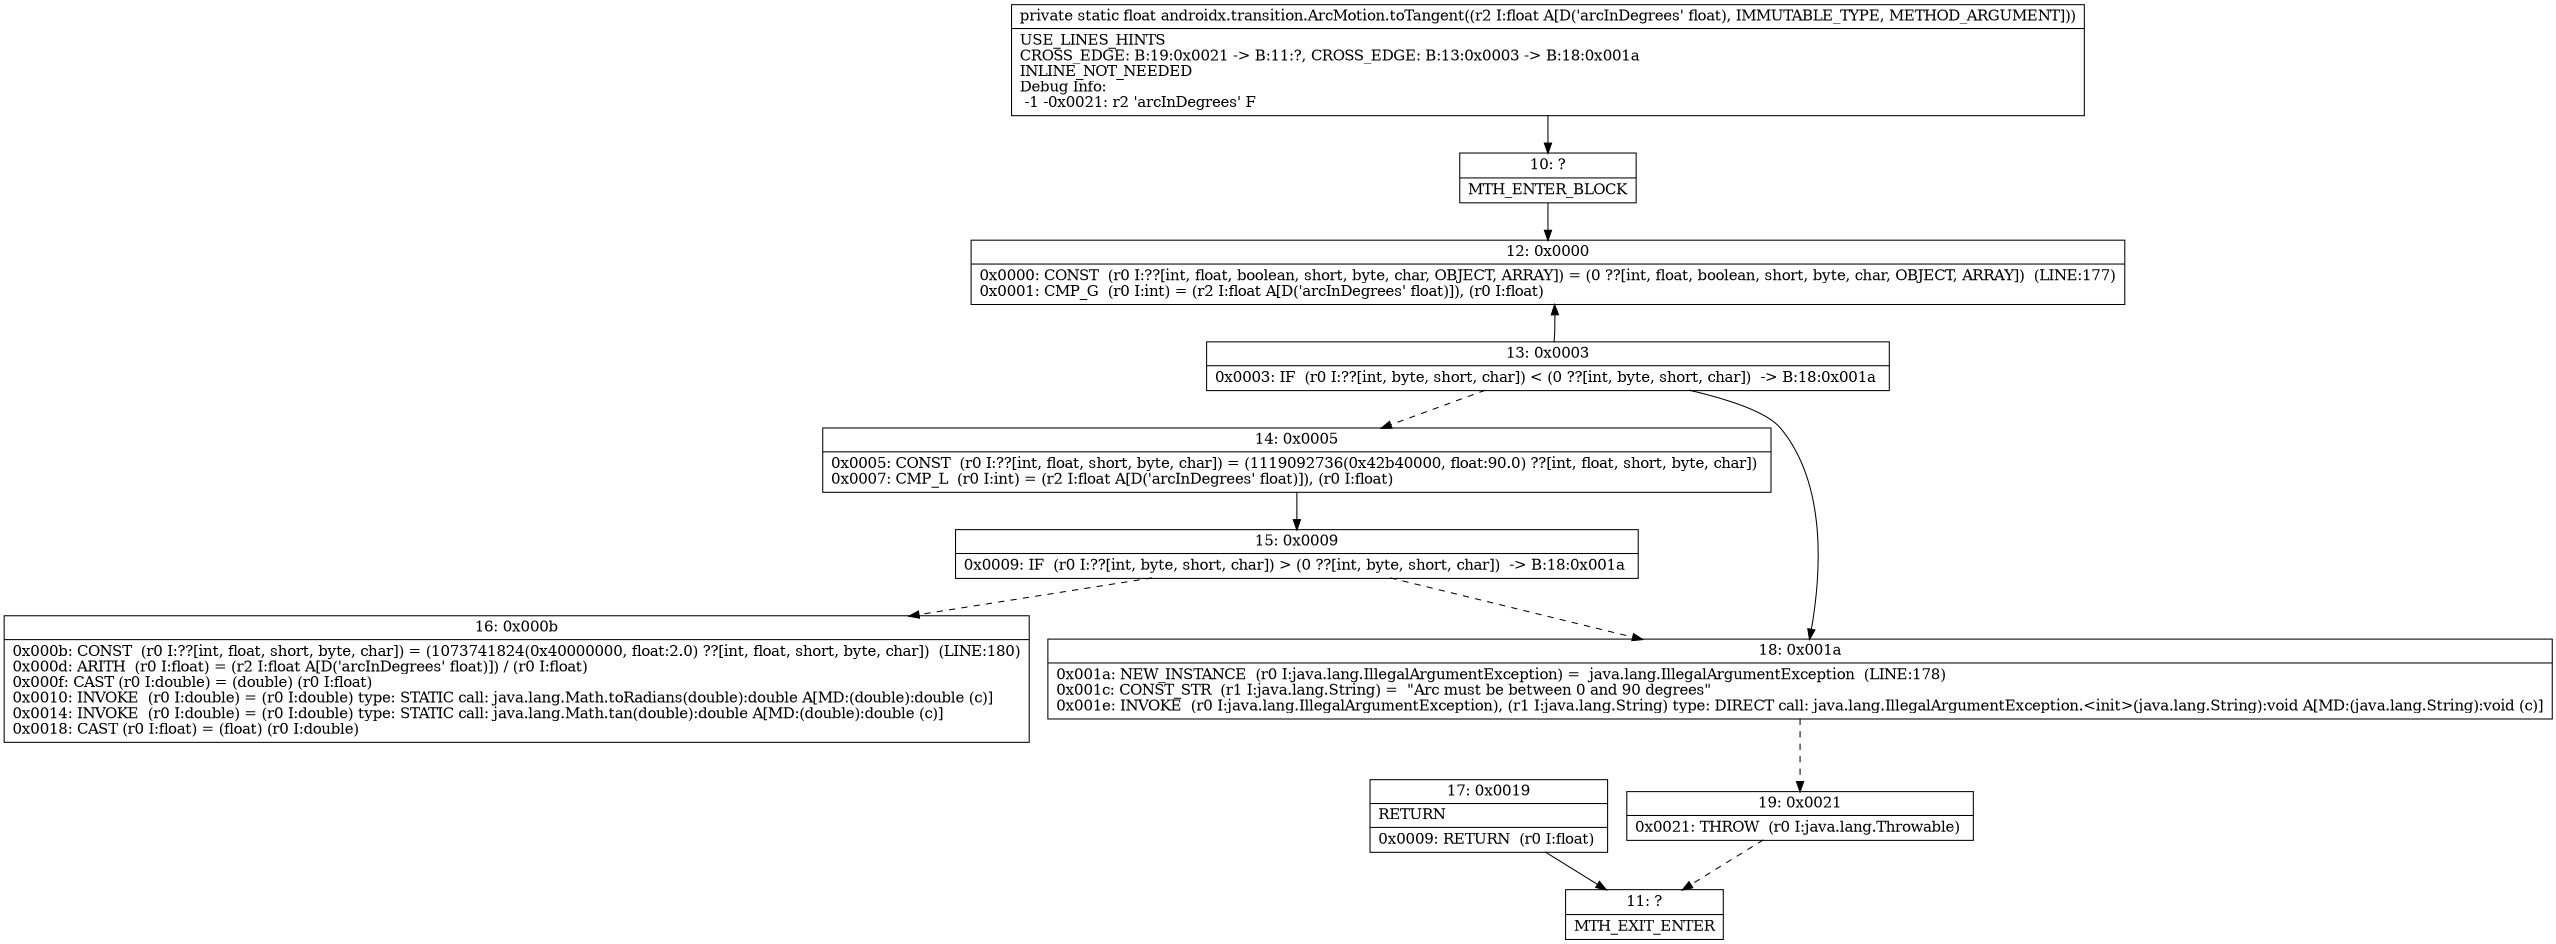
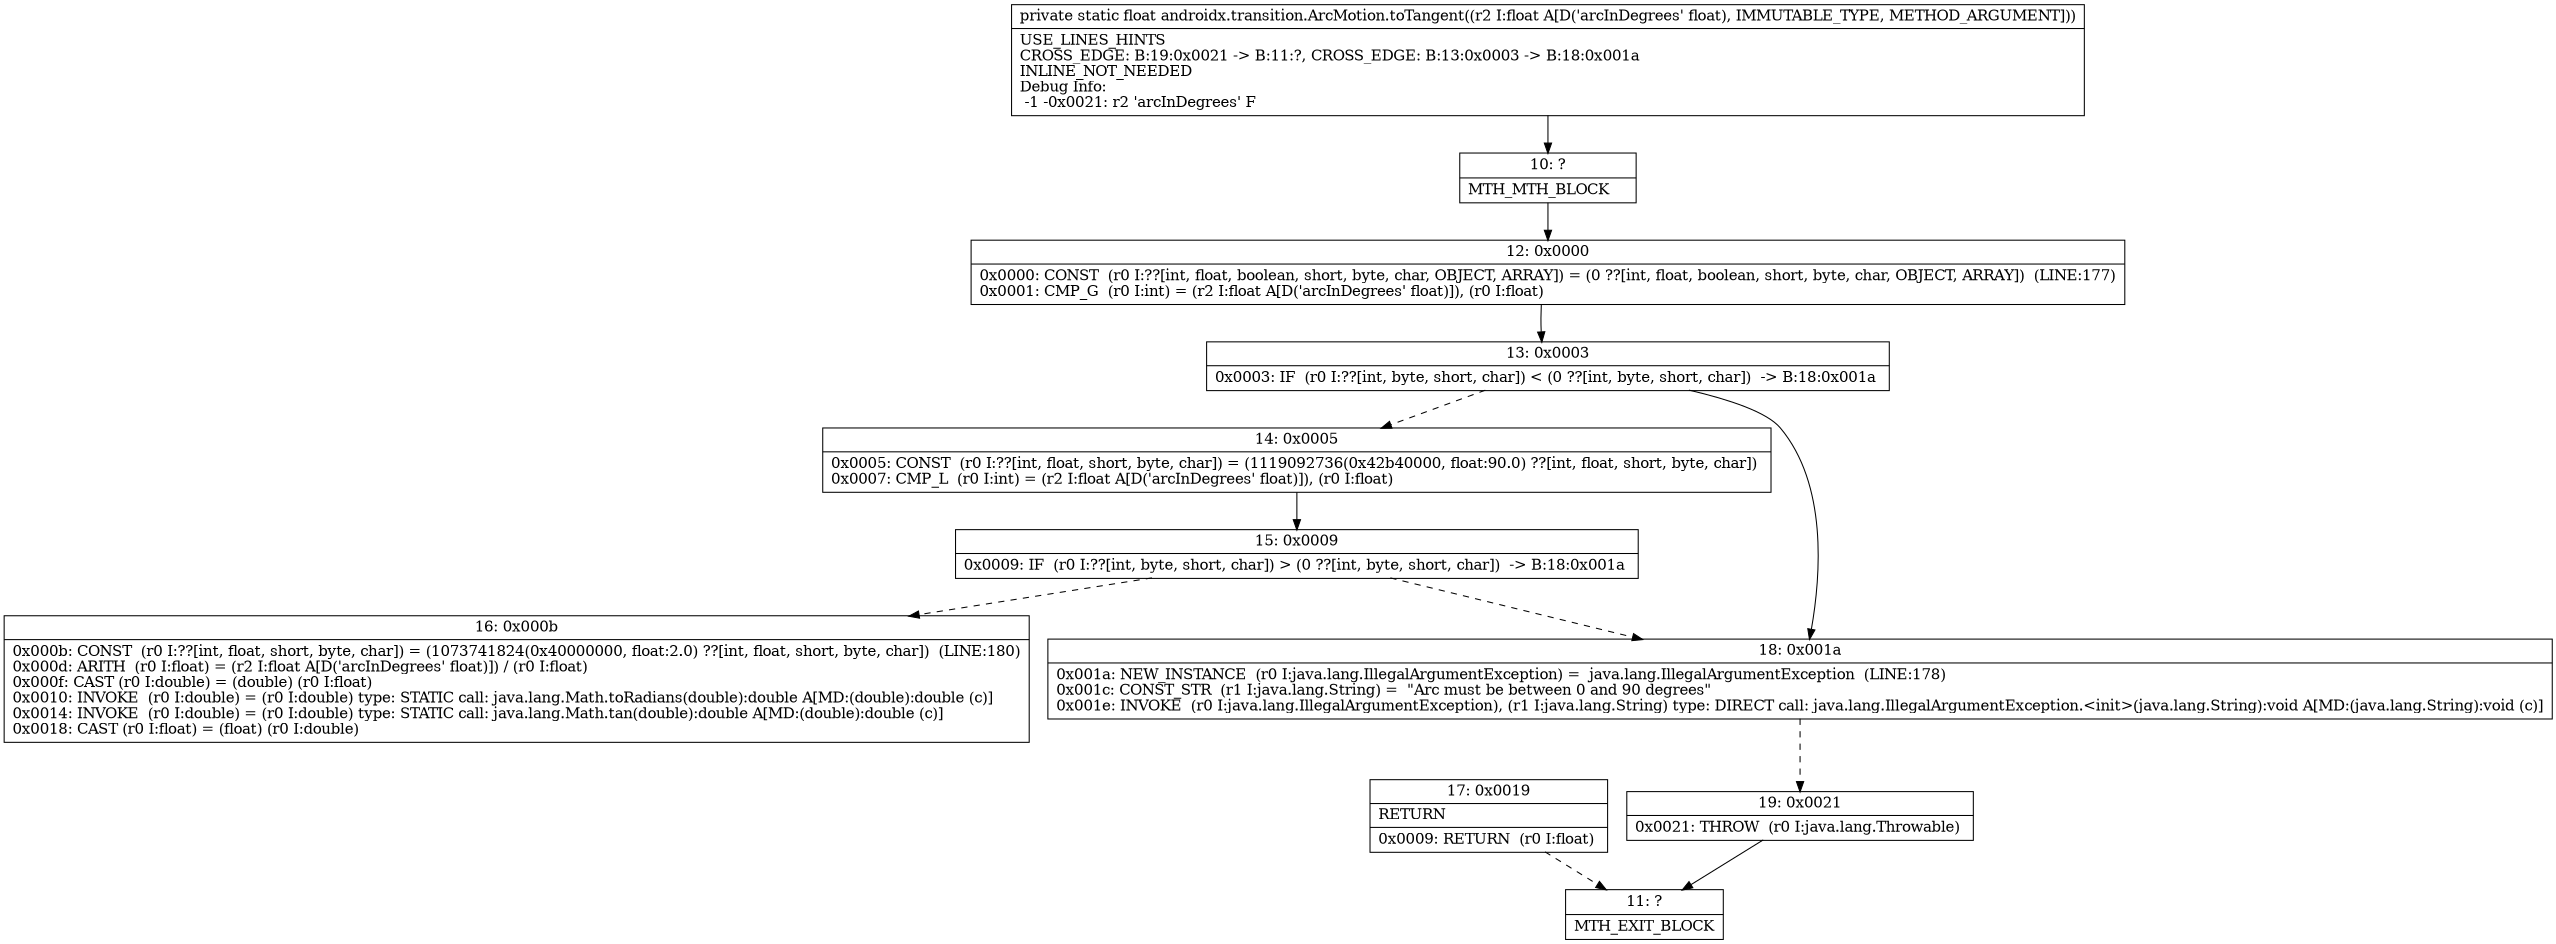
node "10: ?": text "MTH_ENTER_BLOCK" -> "MTH_MTH_BLOCK"
edge "13: 0x0003" -> "12: 0x0000": reversed
edge "19: 0x0021" -> "11: ?": style dashed -> solid
edge "17: 0x0019" -> "11: ?": style solid -> dashed
node "11: ?": text "MTH_EXIT_ENTER" -> "MTH_EXIT_BLOCK"
